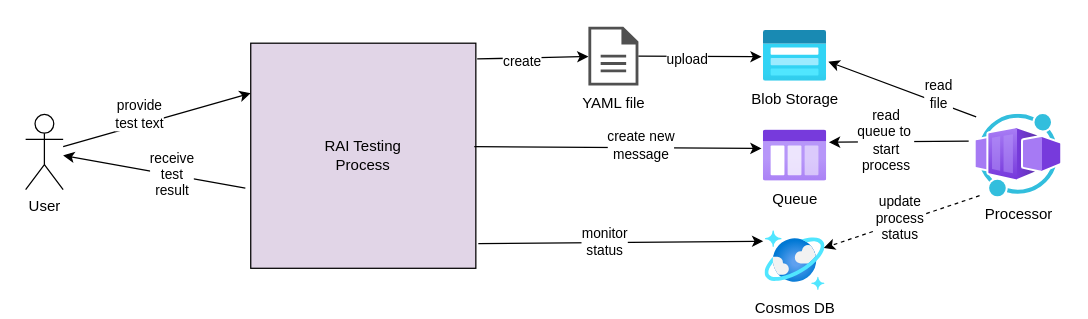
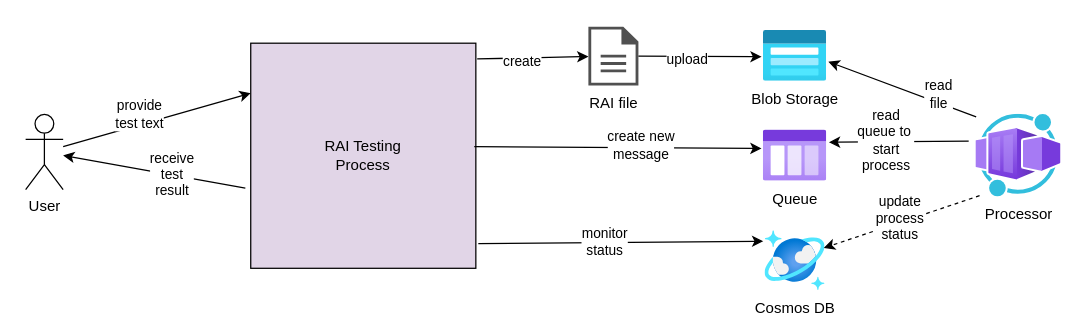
node "YAML file": label "YAML file" -> "RAI file"
